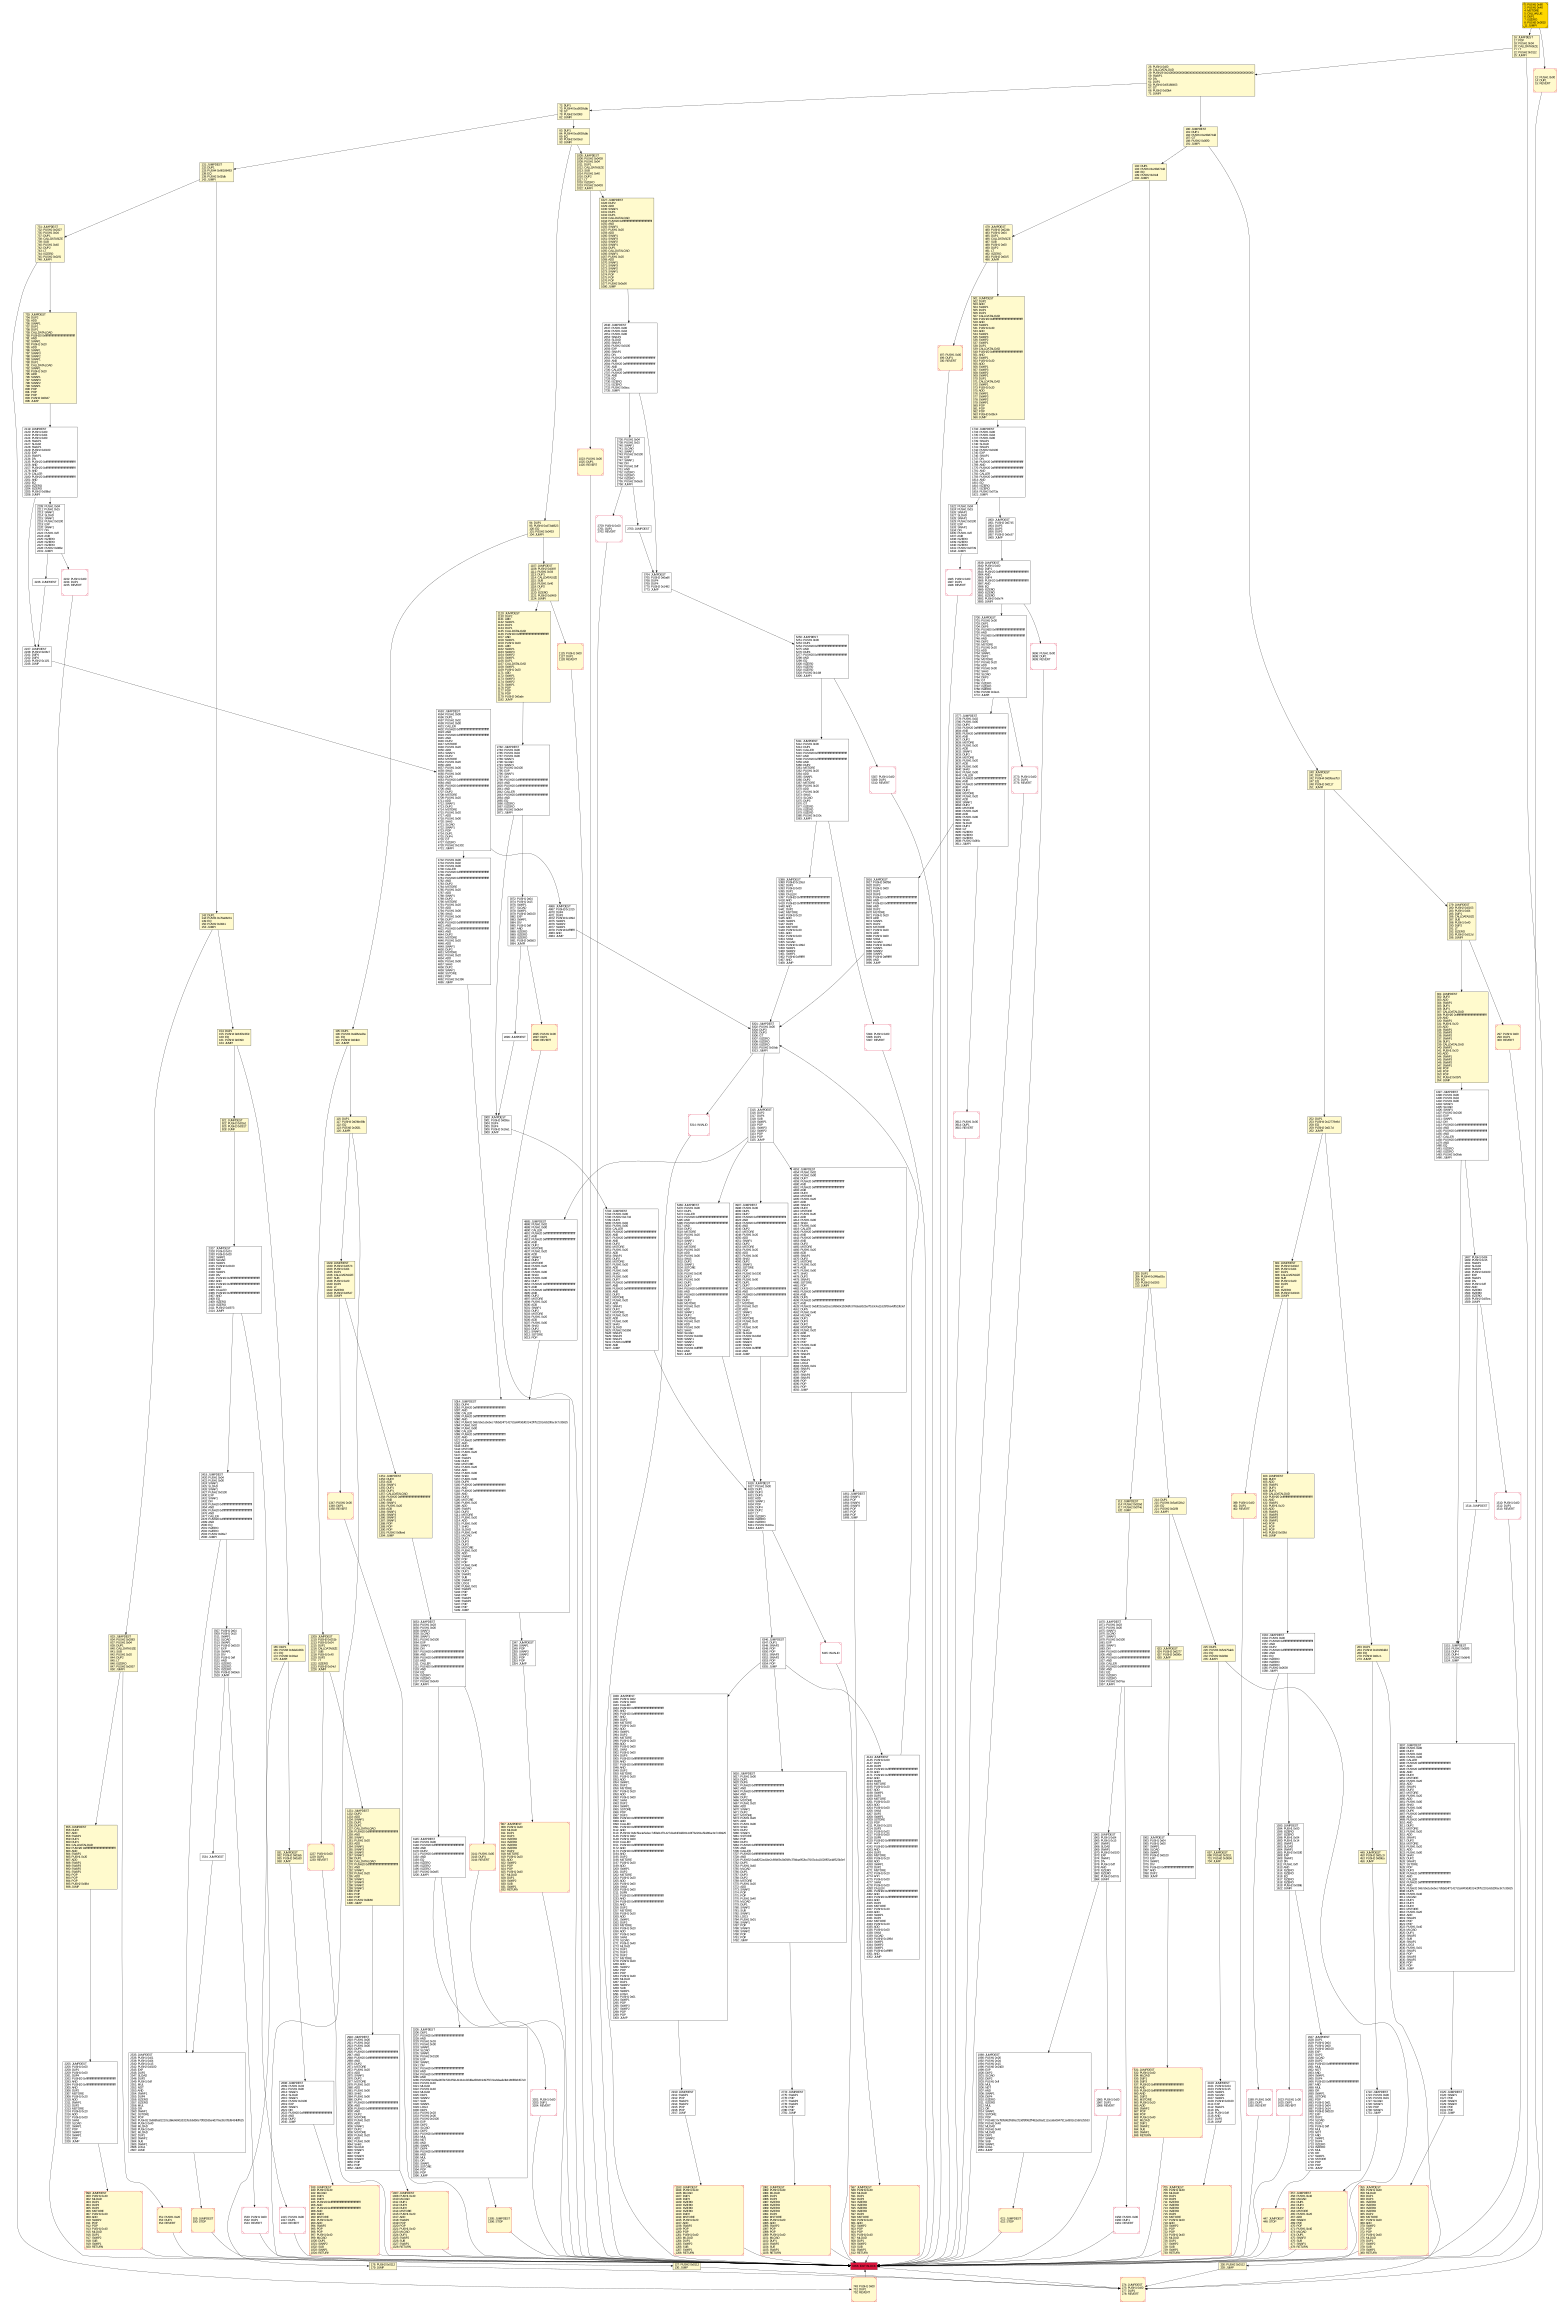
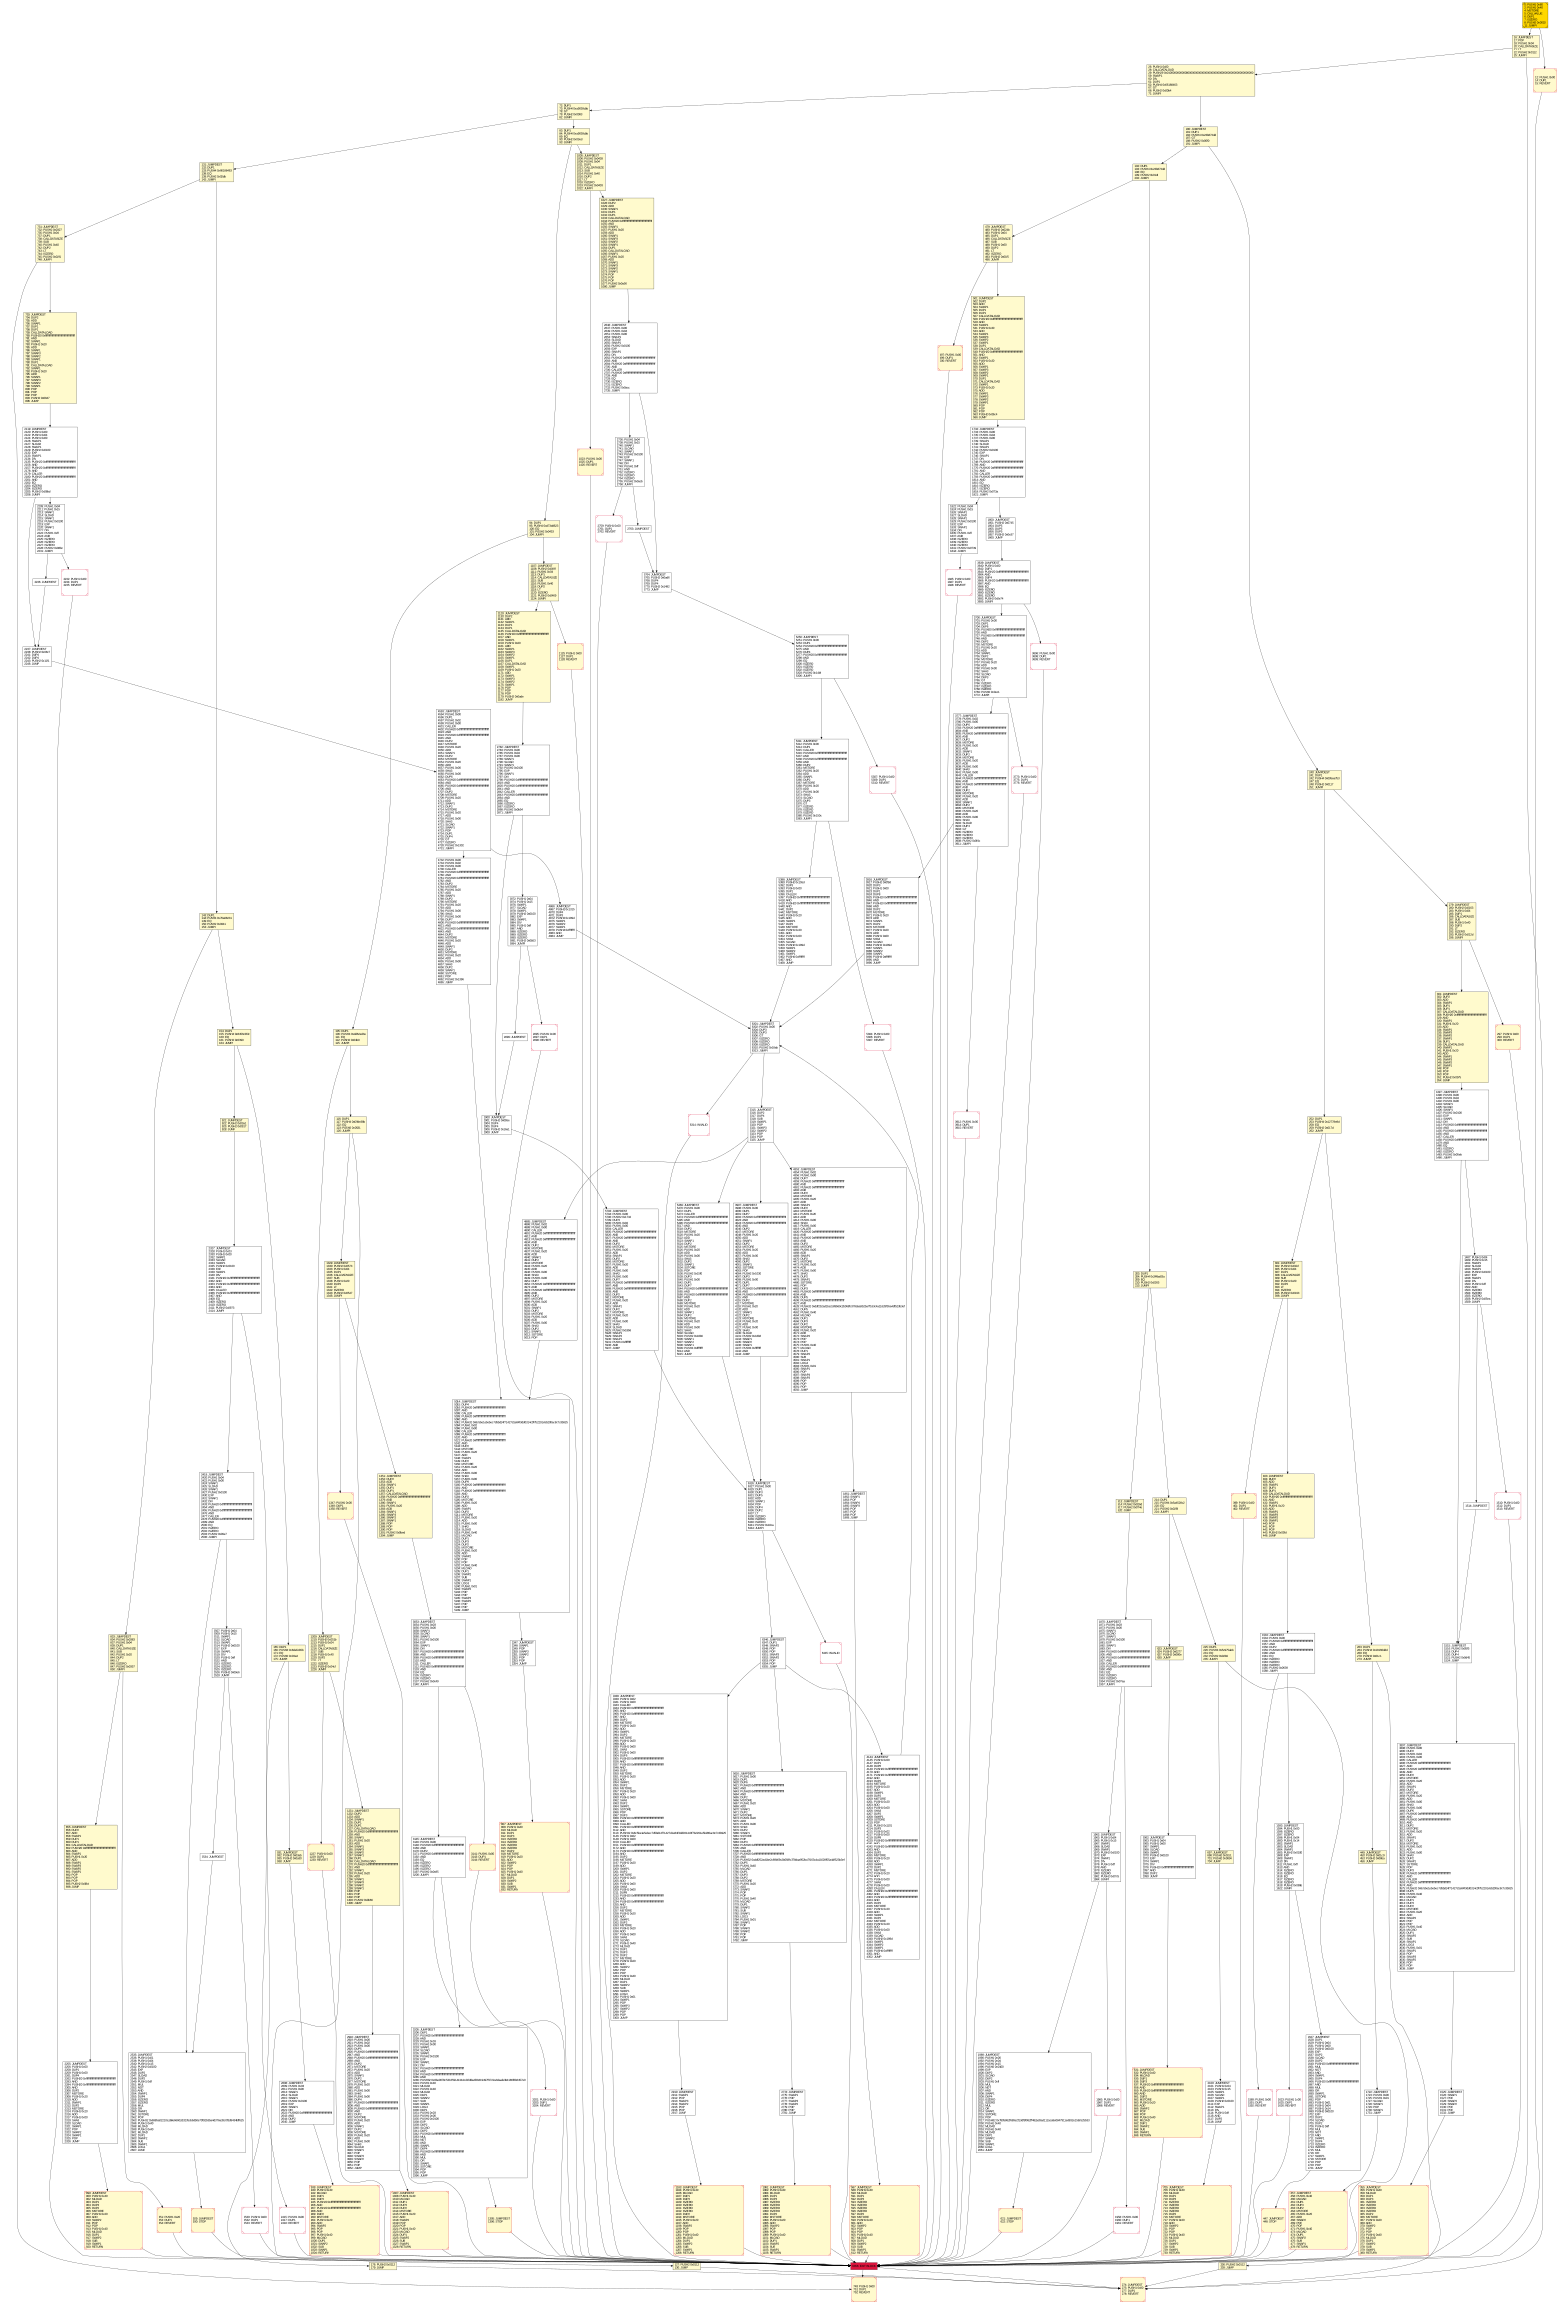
node "2895: PUSH1 0x00 2897: DUP1 2898: REVERT": fillcolor lemonchiffon -> white
edge "749: PUSH1 0x00 751: DUP1 752: REVERT" -> "6356: EXIT BLOCK": reversed
